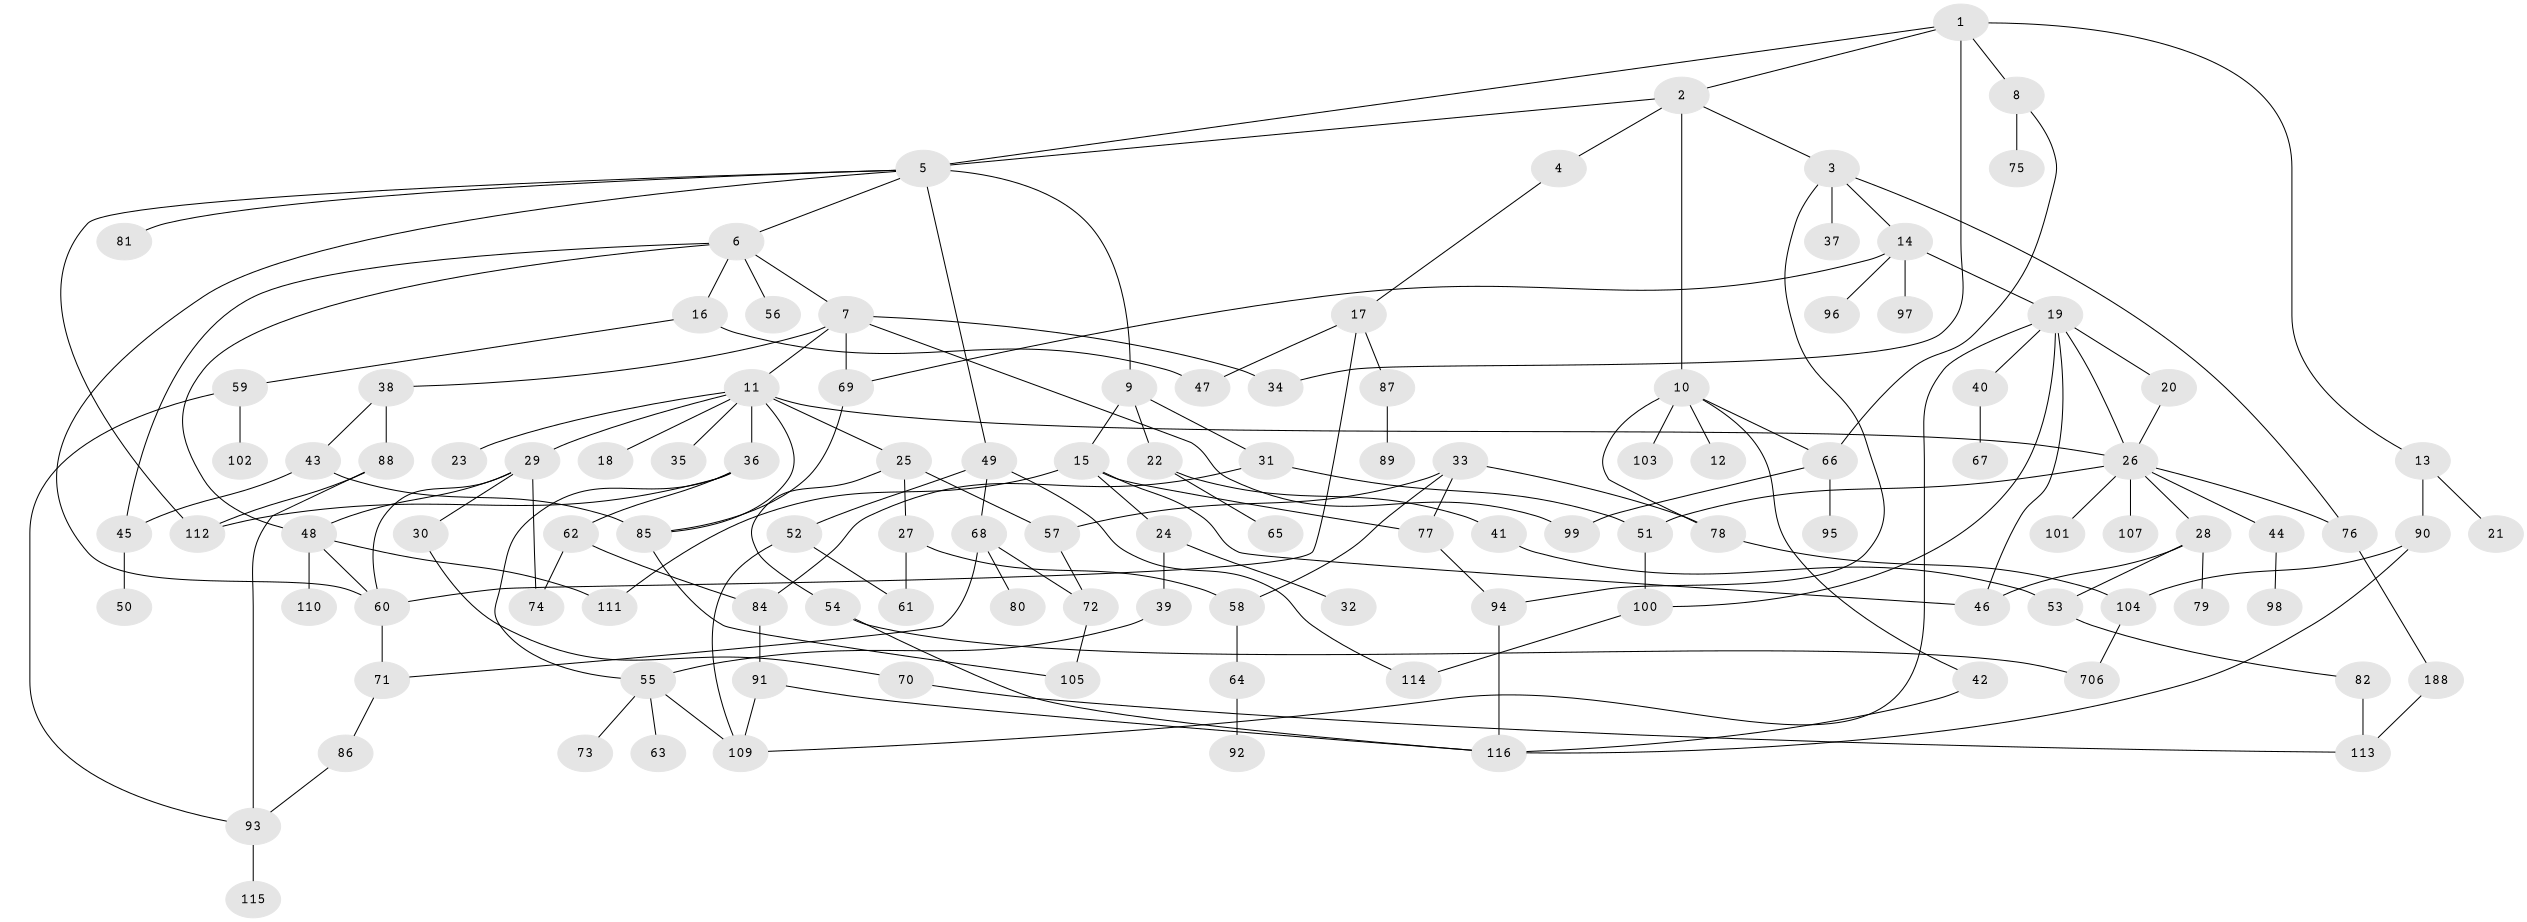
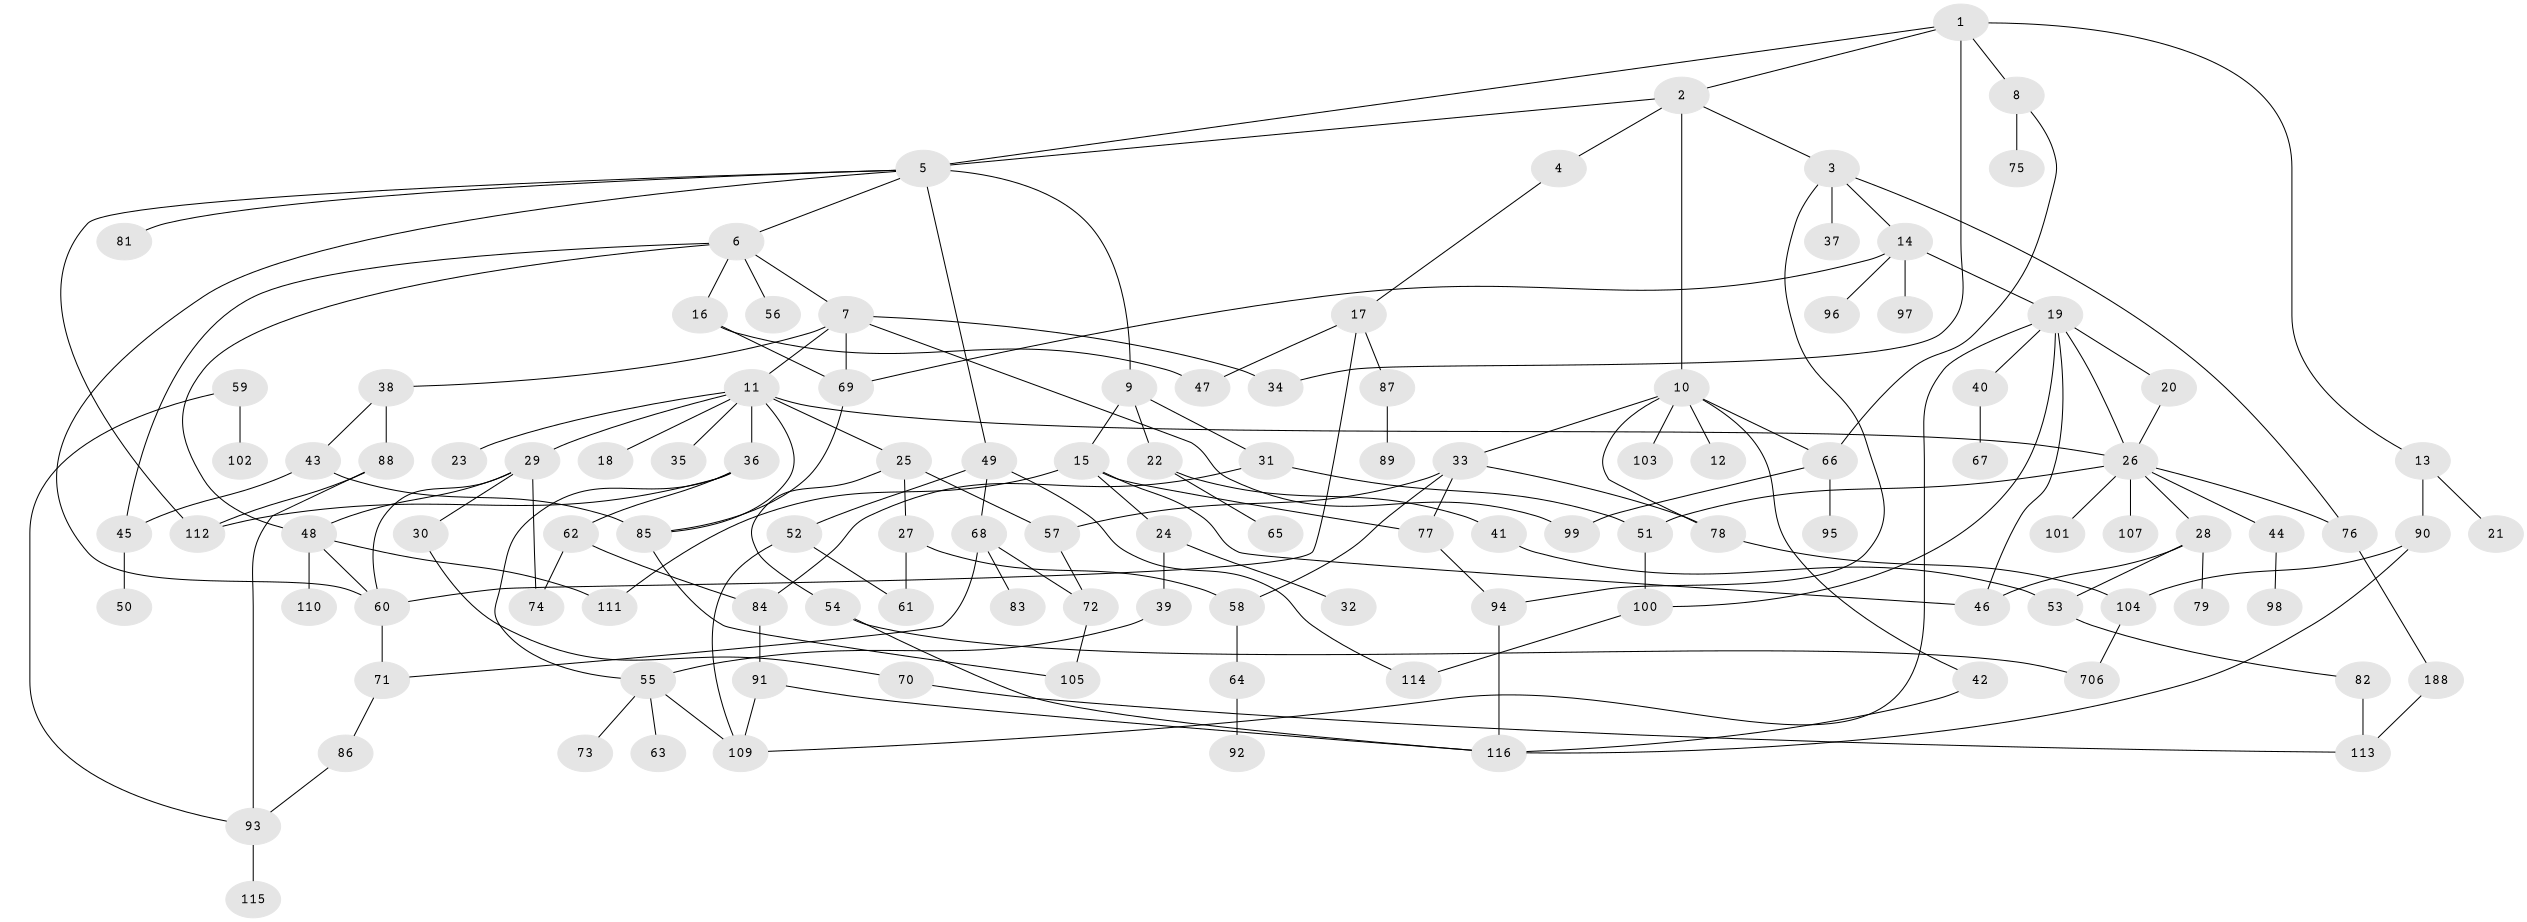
edge "16" -- "59": now "16" -- "69"
edge "10" -- "33": added
node "80": label "80" -> "83"
